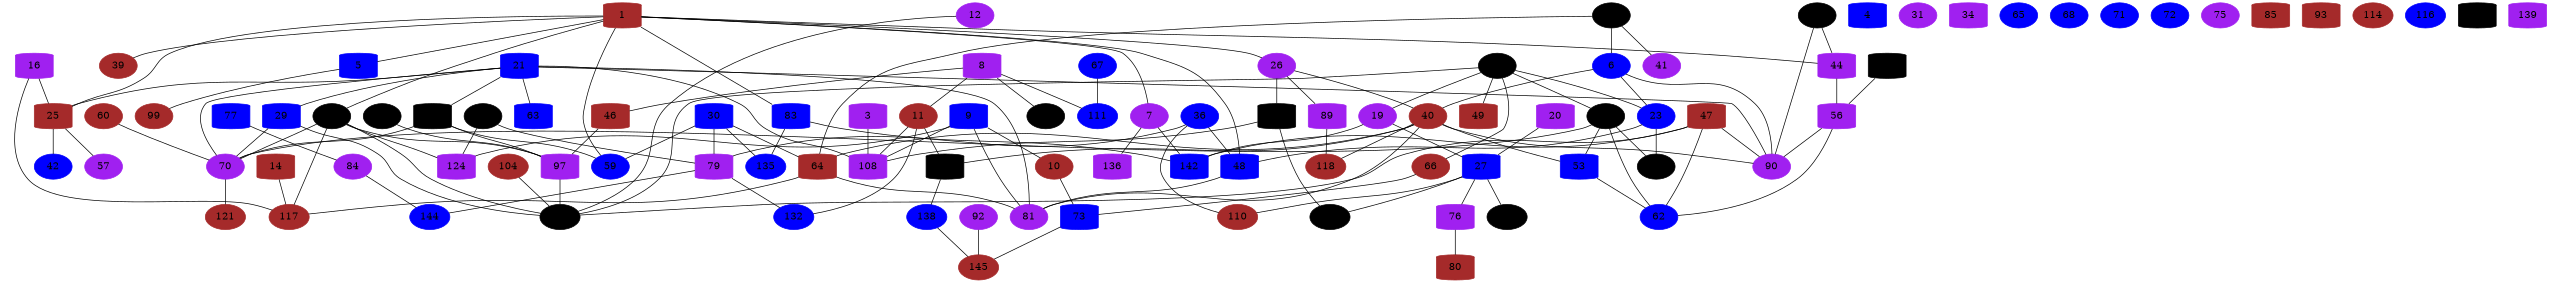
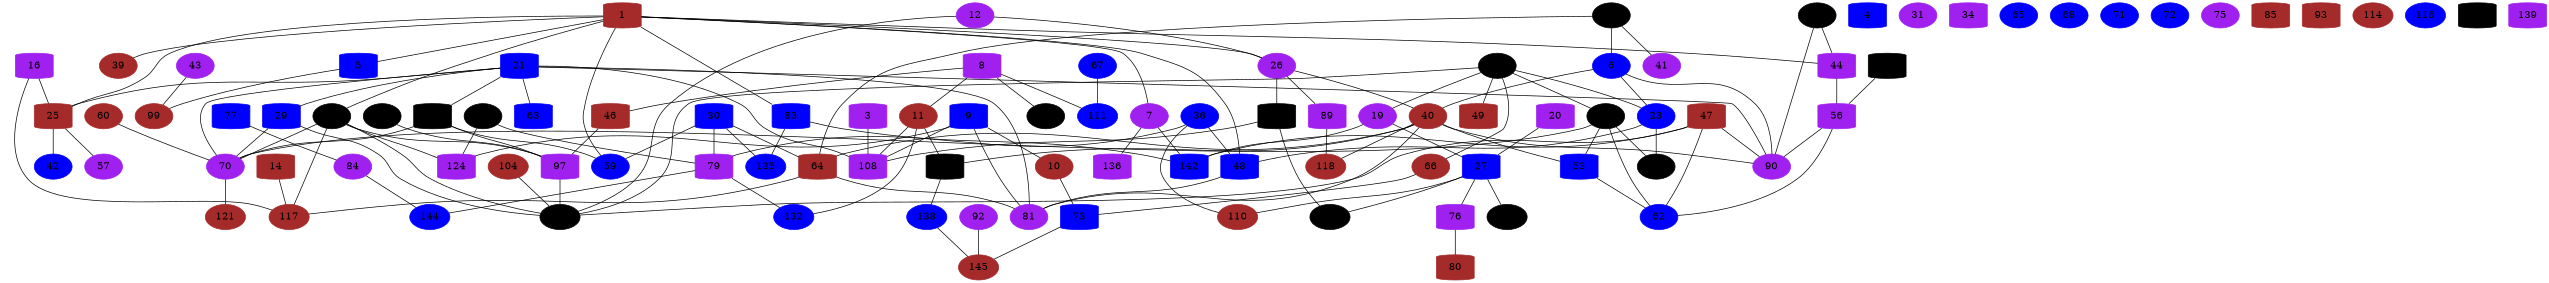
edge "12" -- "26": added
node "43": added
